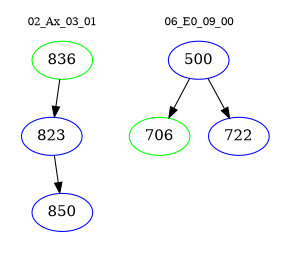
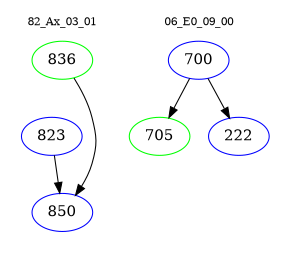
cluster "02_Ax_03_01": label "02_Ax_03_01" -> "82_Ax_03_01"
node "500": label "500" -> "700"
edge "836" -> "823": now "836" -> "850"
node "706": label "706" -> "705"
node "722": label "722" -> "222"
